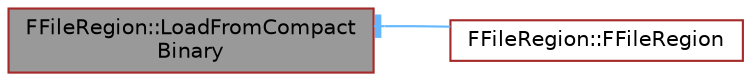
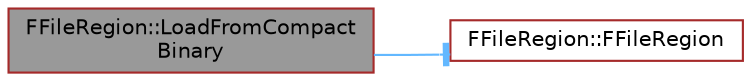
edge "FFileRegion::FFileRegion" -> "FFileRegion::LoadFromCompact Binary": reversed
